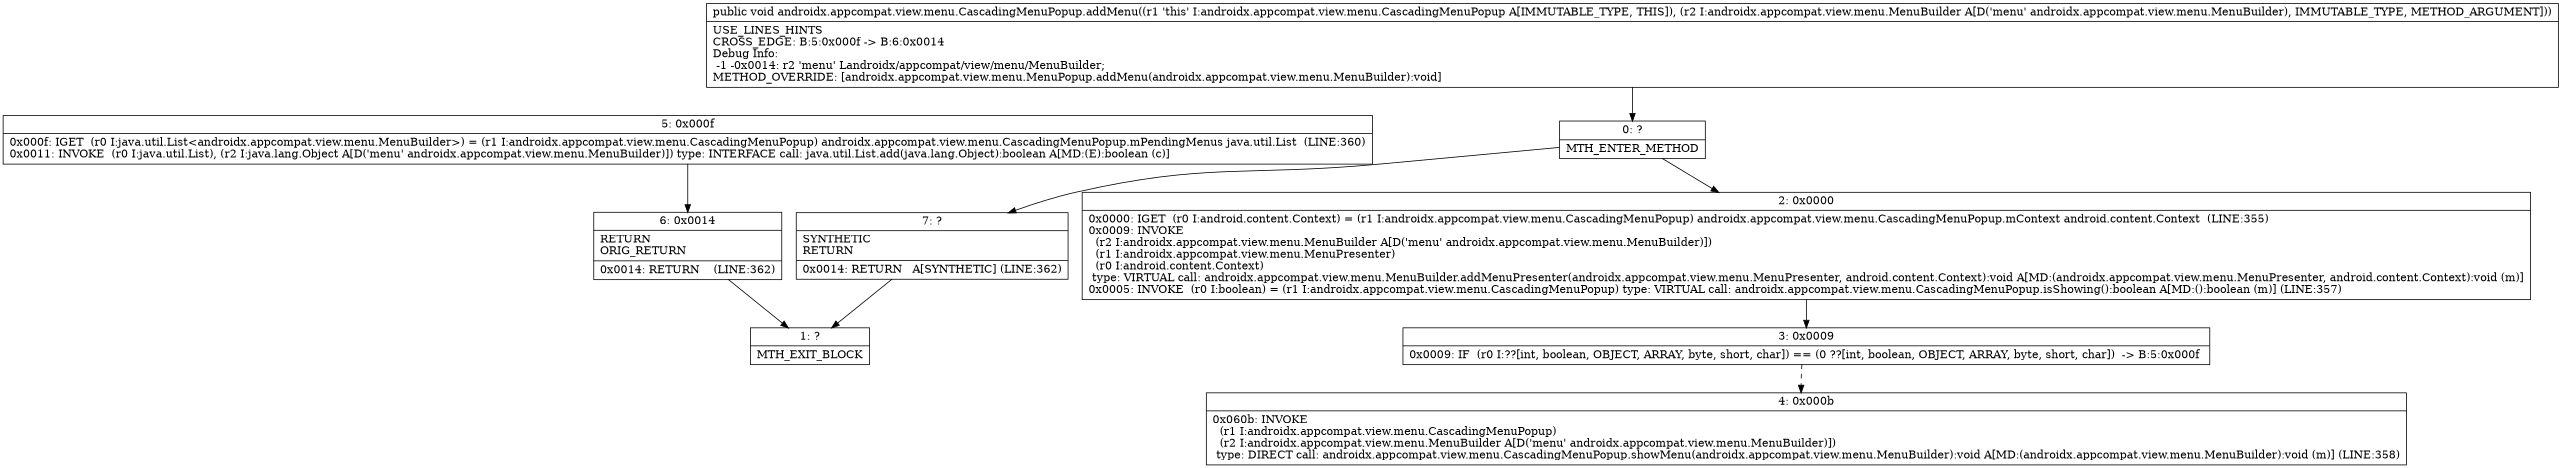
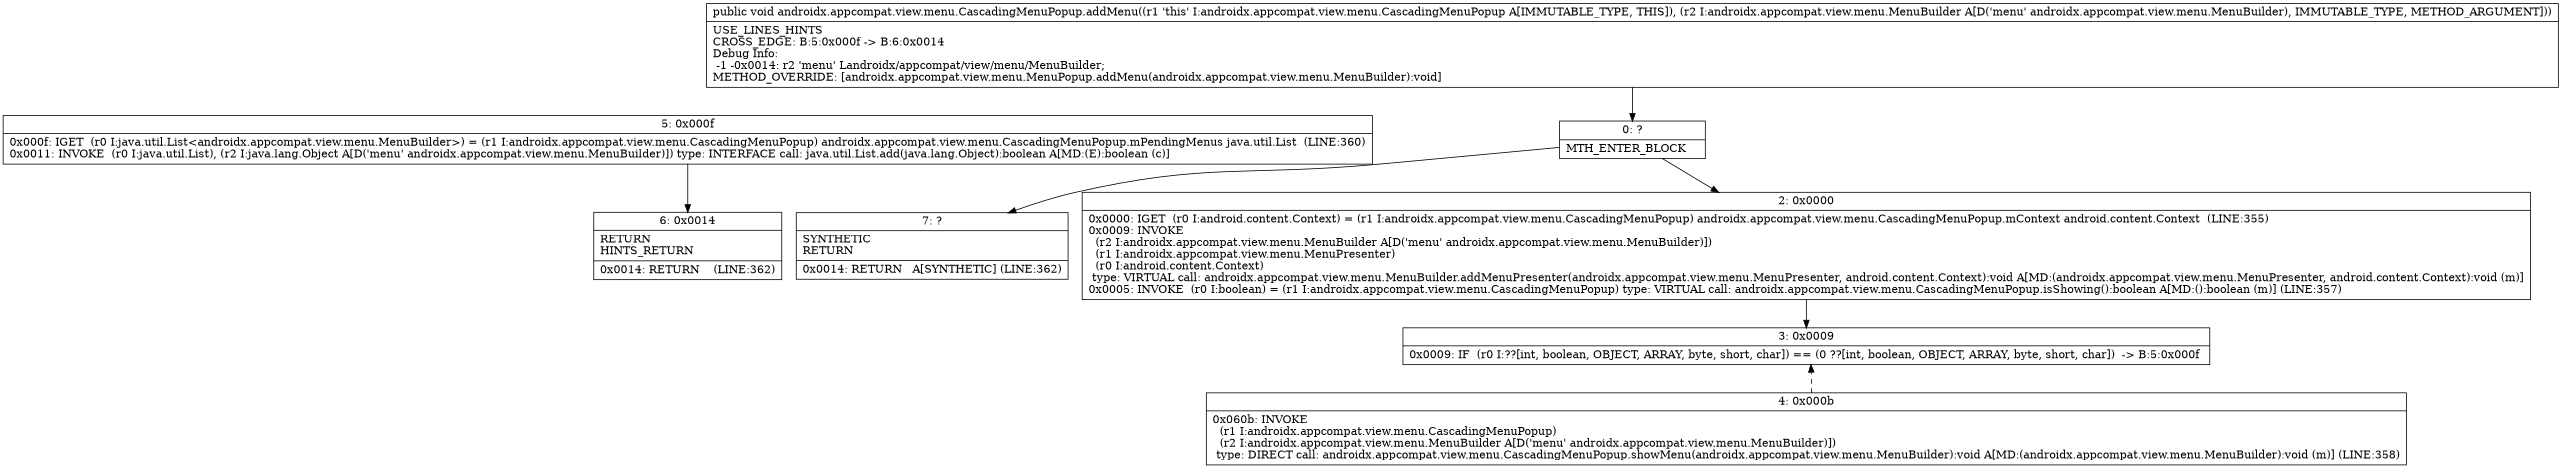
node "0: ?": text "MTH_ENTER_METHOD" -> "MTH_ENTER_BLOCK"
node "6: 0x0014": text "ORIG_RETURN" -> "HINTS_RETURN"
node "1: ?": removed
edge "3: 0x0009" -> "4: 0x000b": reversed
